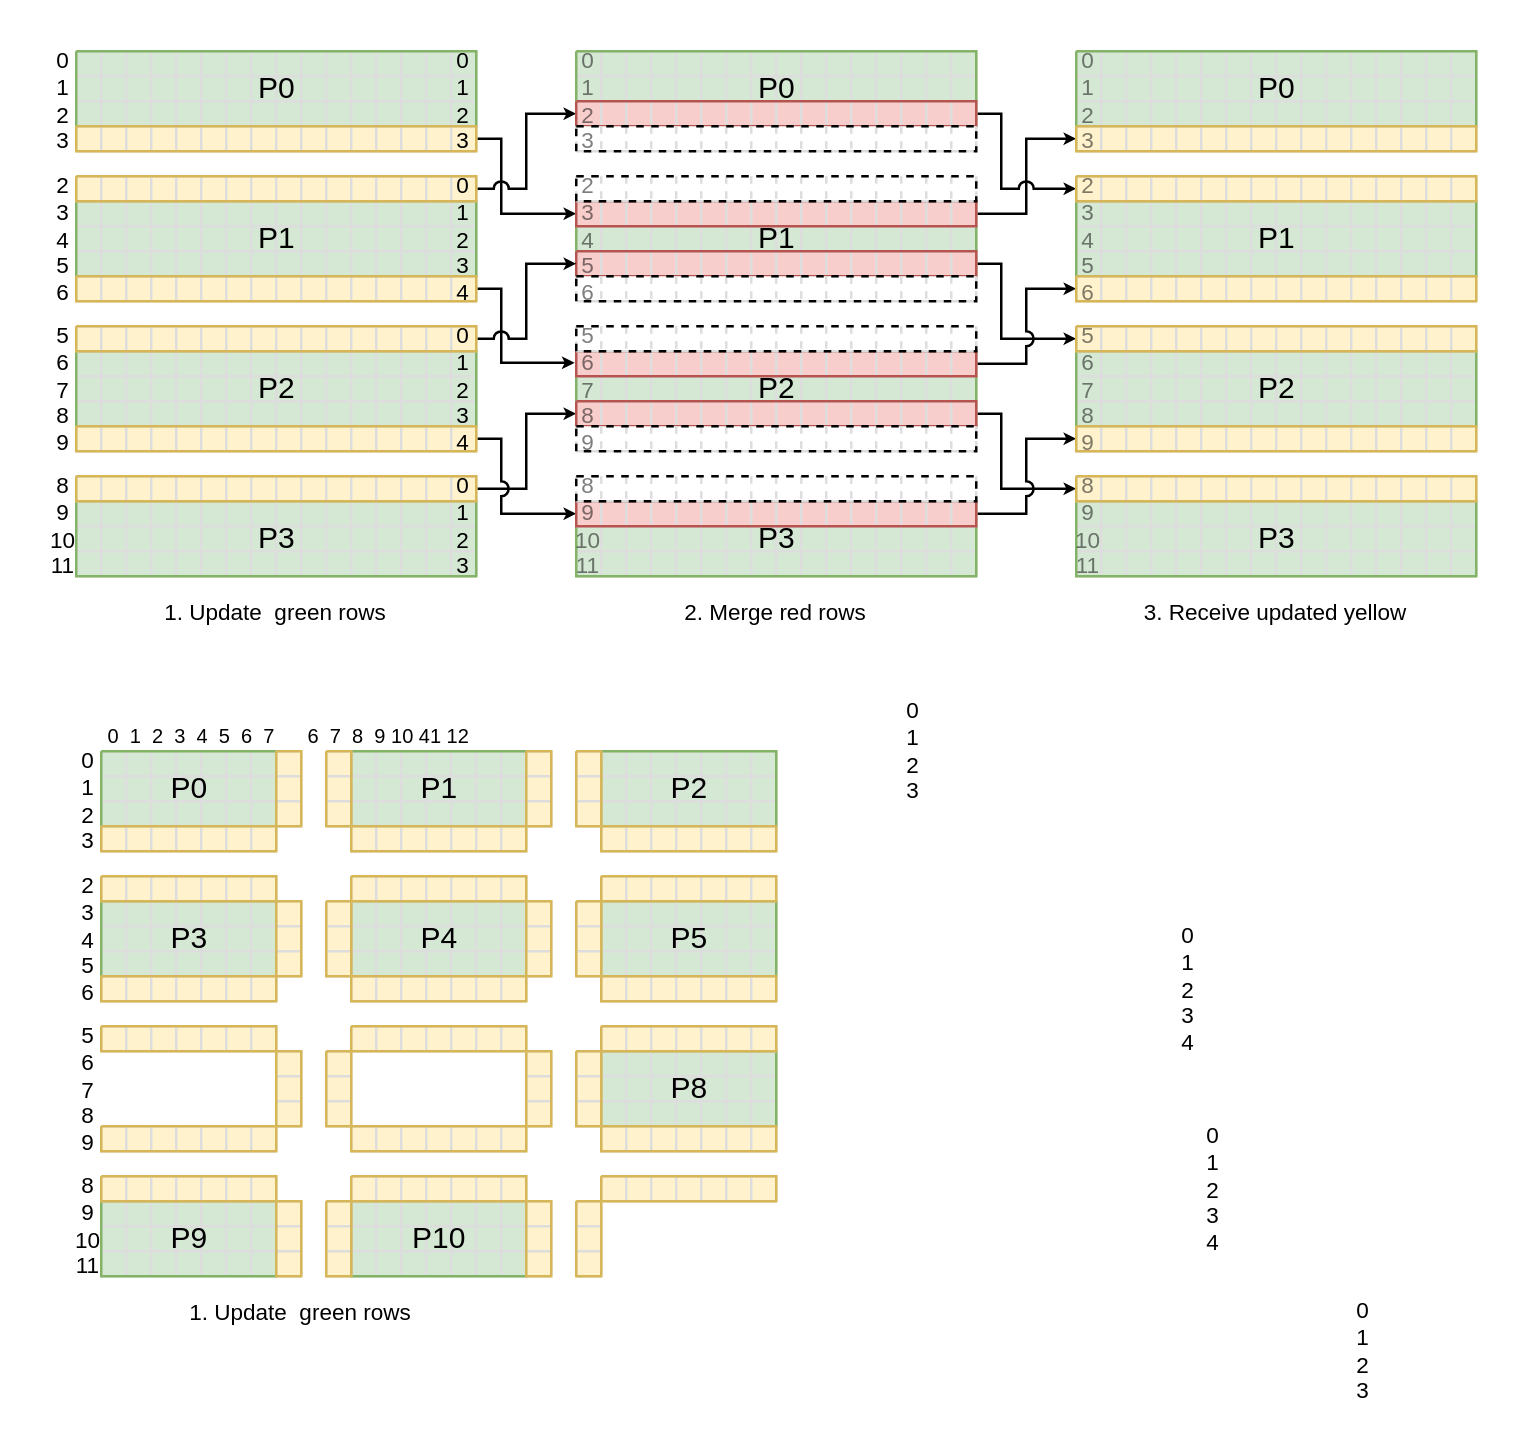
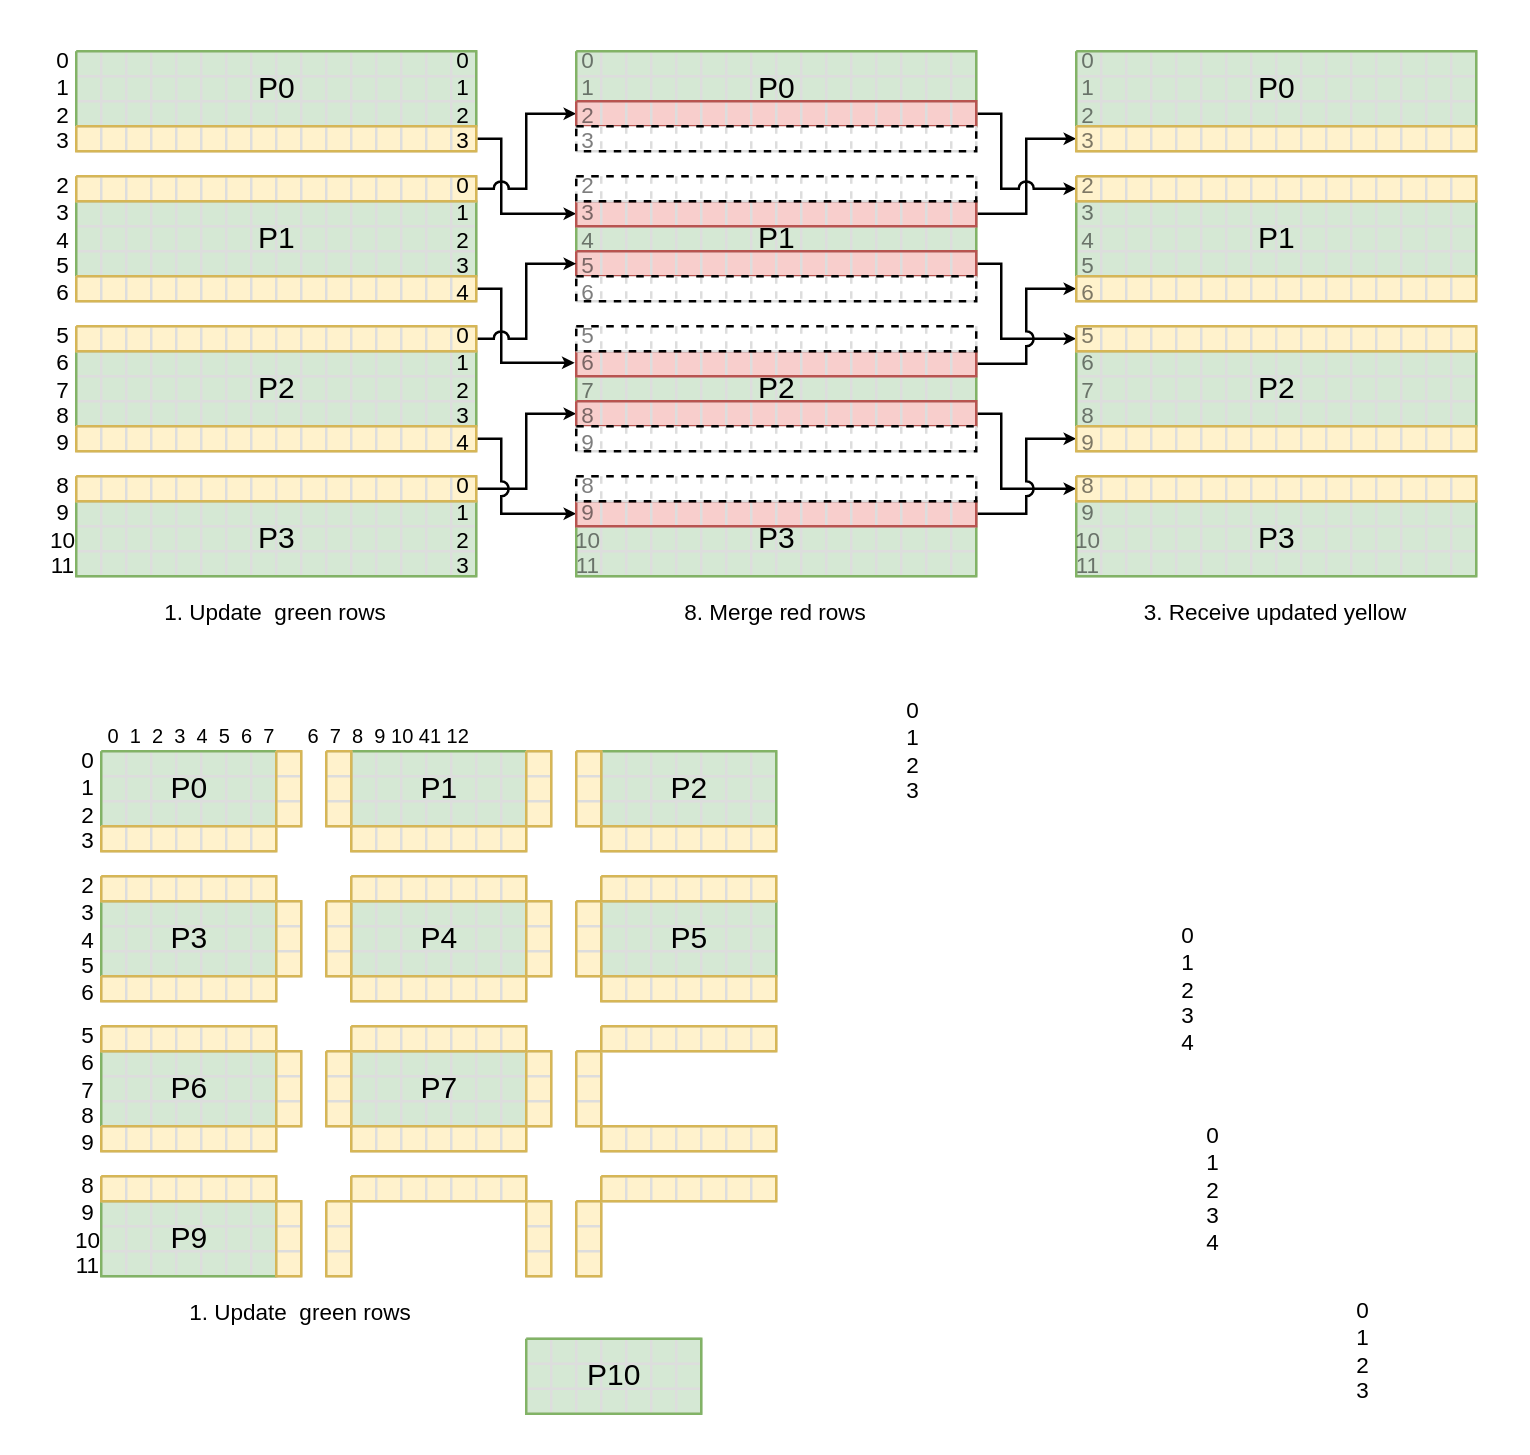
node "2. Merge red rows": label "2. Merge red rows" -> "8. Merge red rows"
node "P6": added
node "P7": added
node "P8": removed
node "P10": moved (439, 1239) -> (614, 1376)
